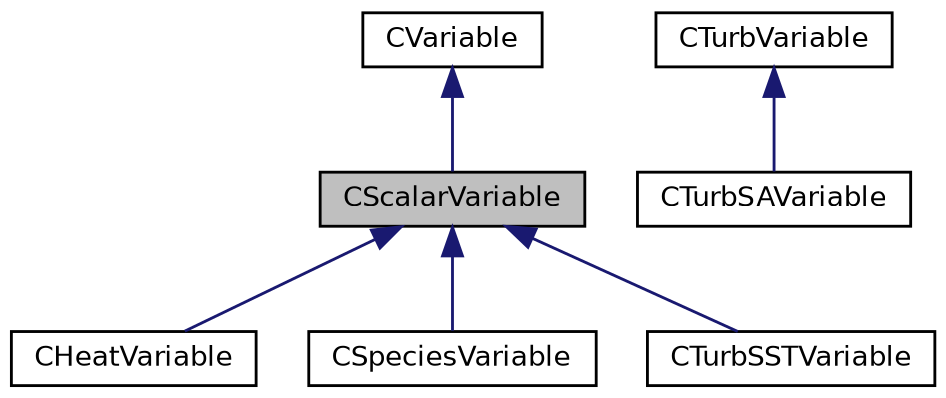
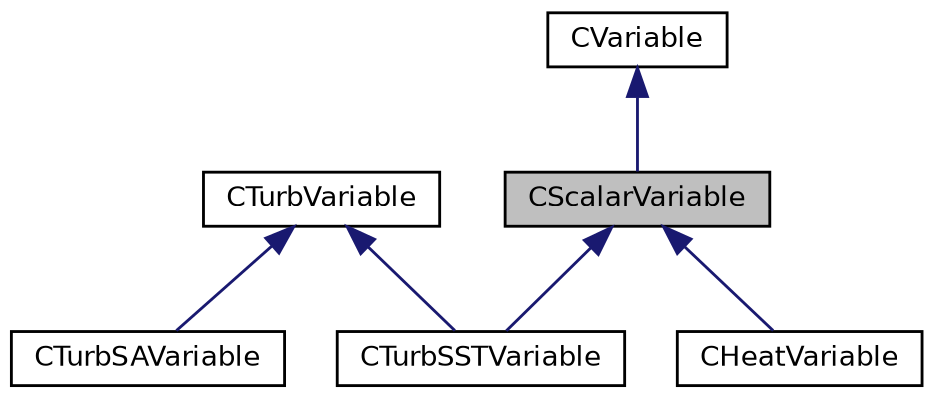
edge "CTurbSSTVariable" -> "CTurbVariable": added
node "CSpeciesVariable": removed
